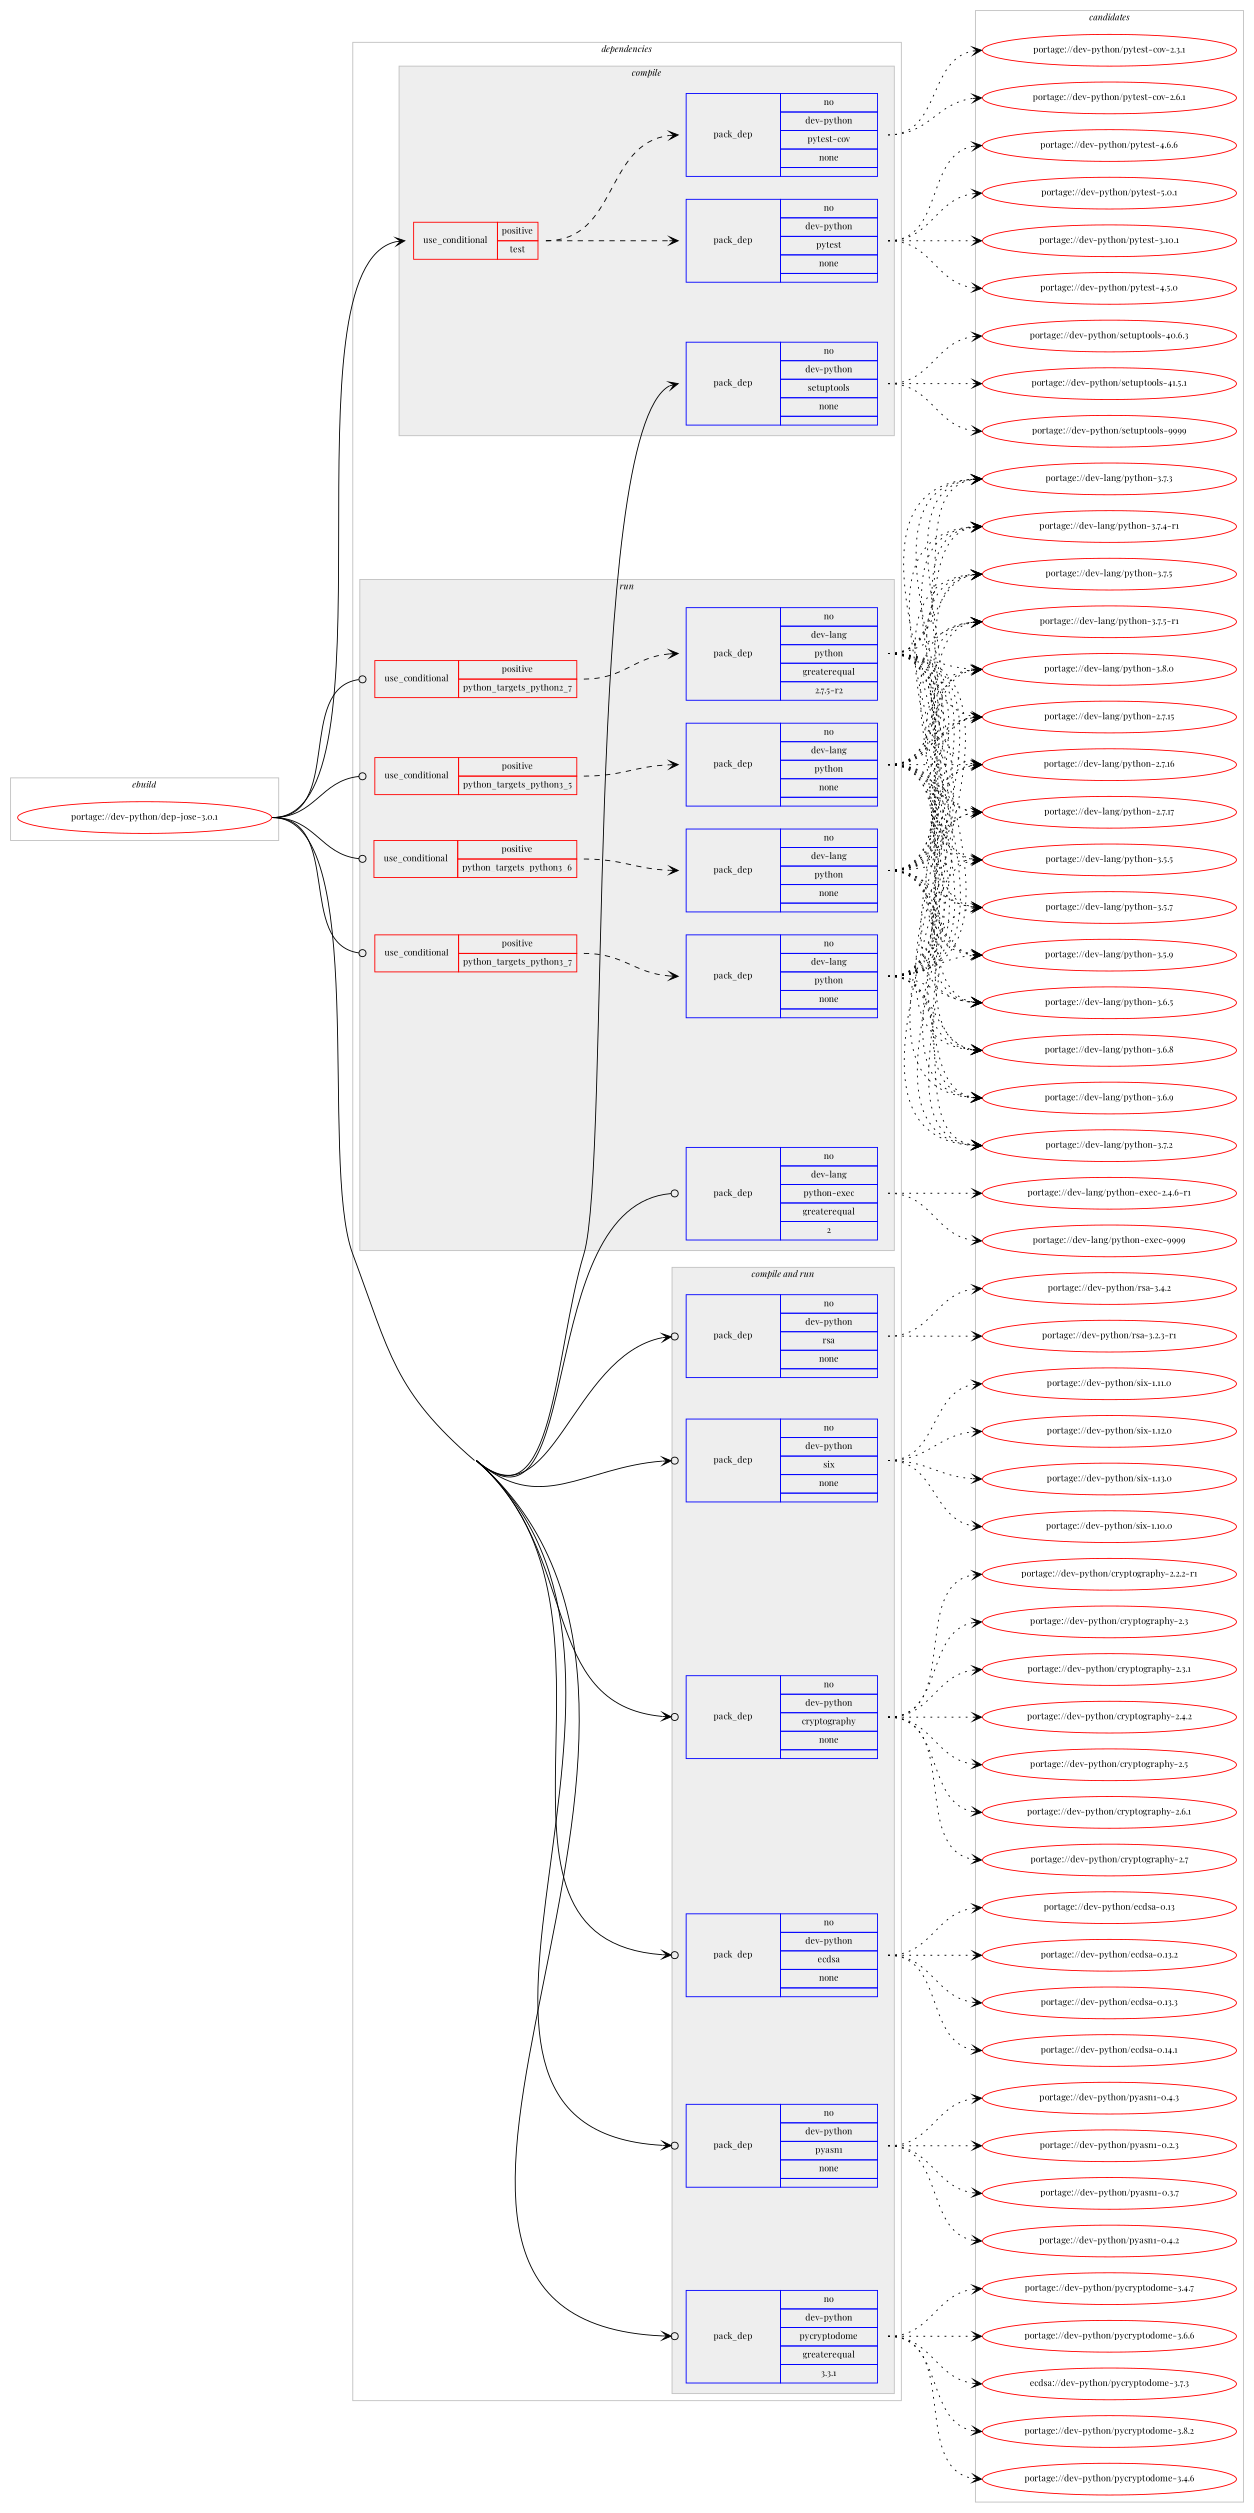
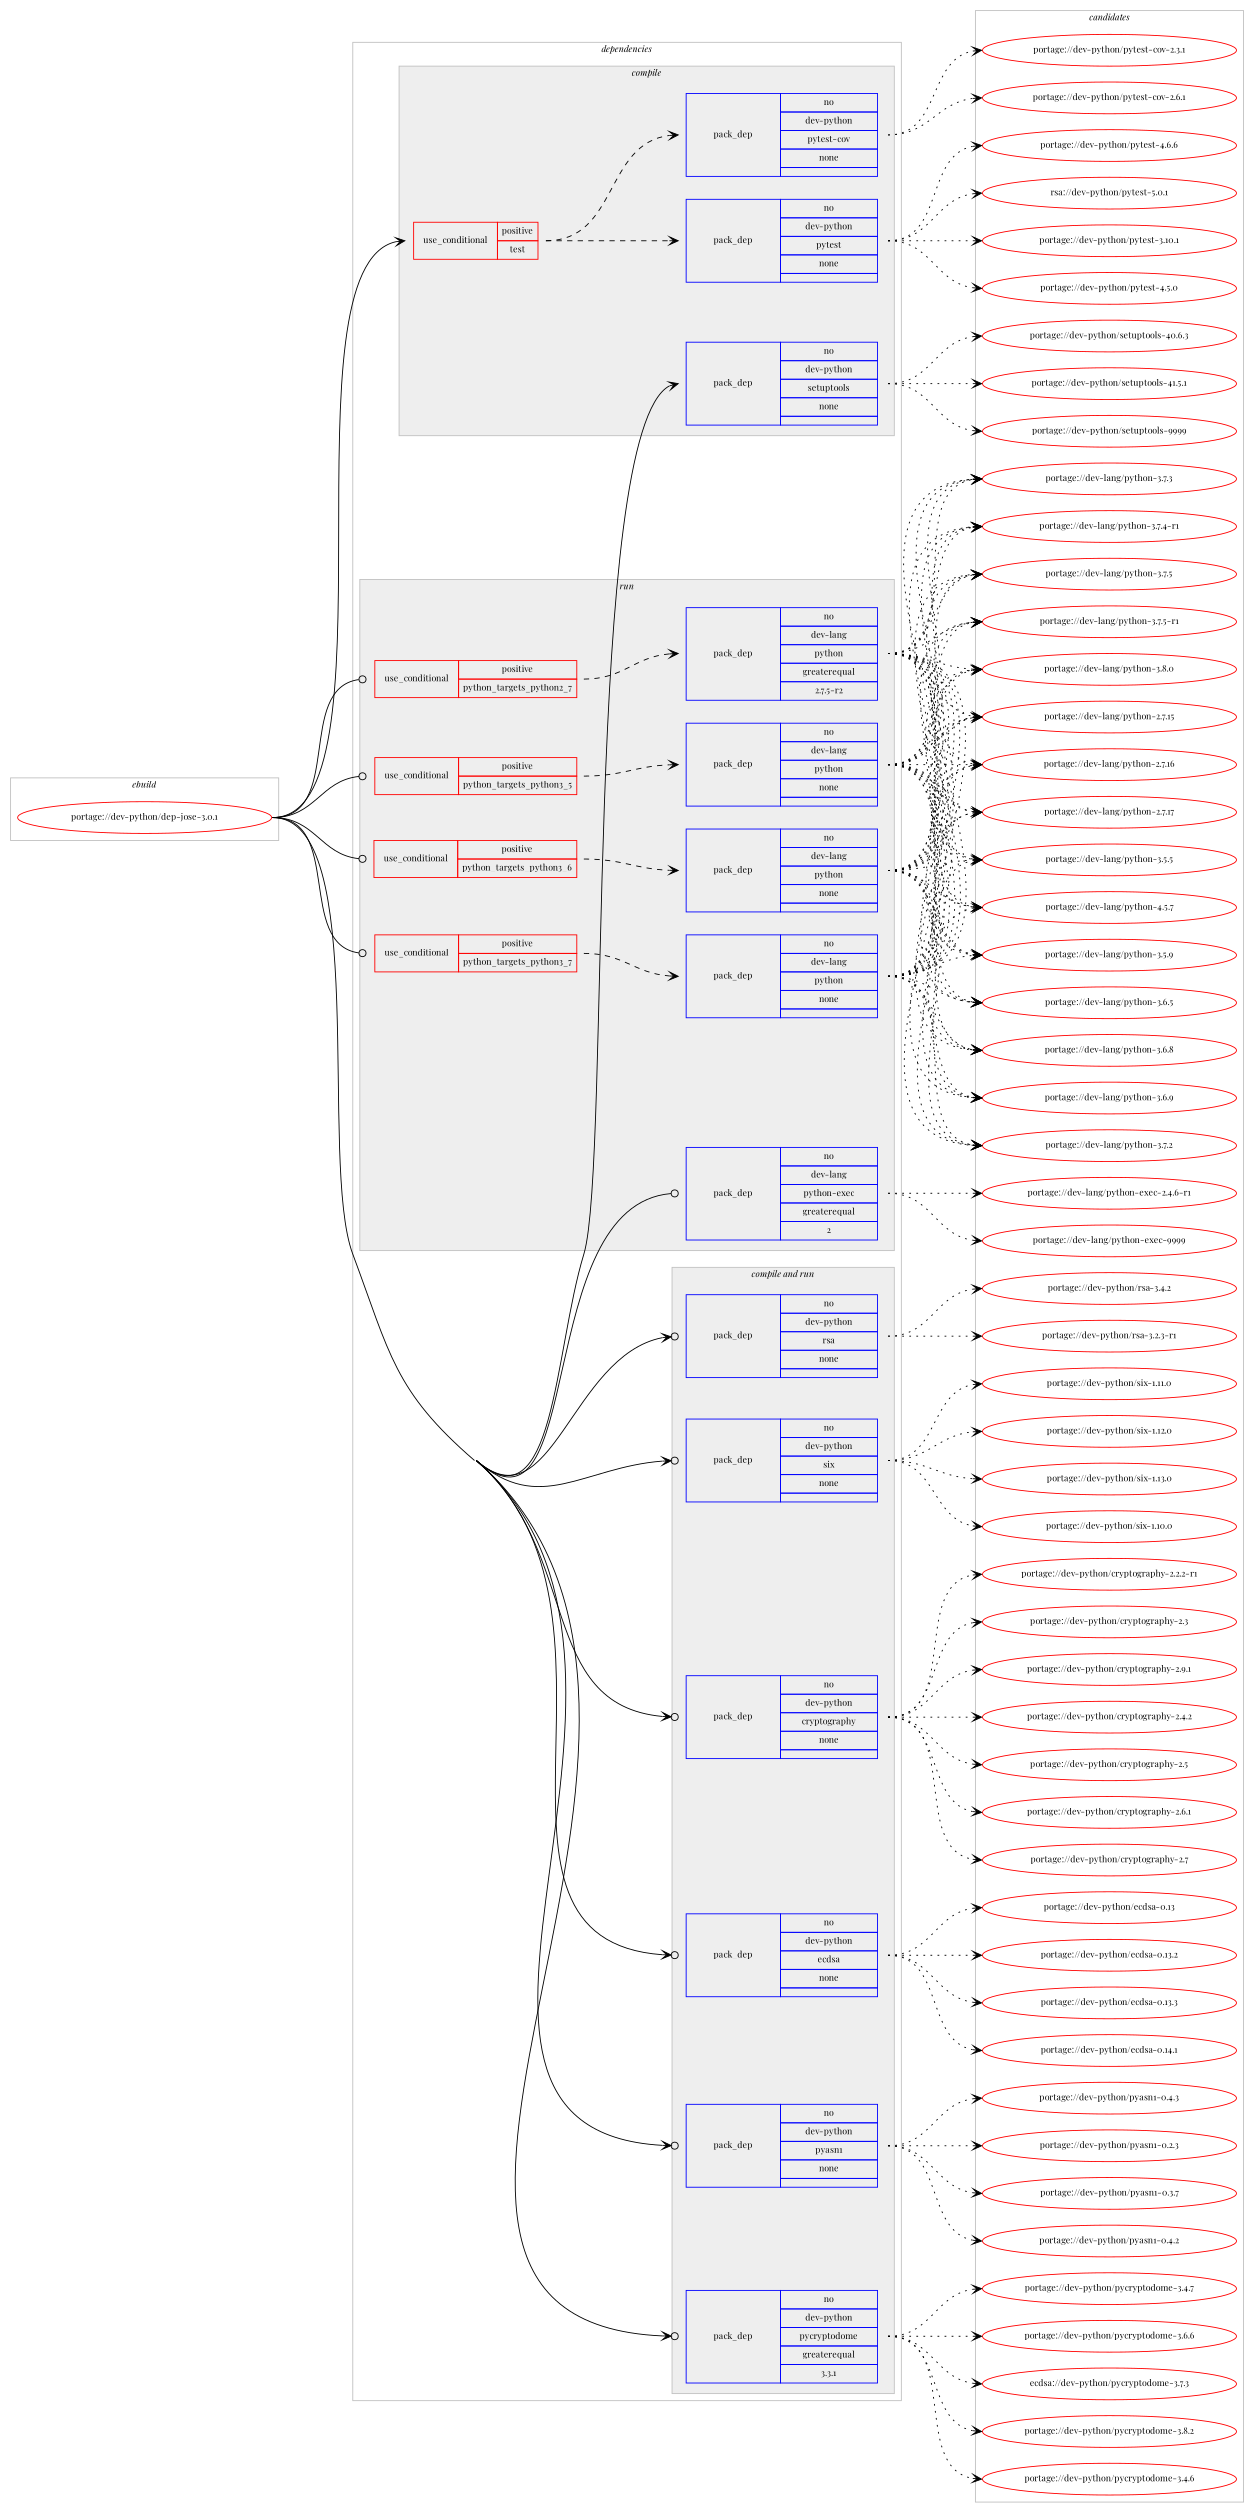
node "portage://dev-python/pytest-5.0.1": label "portage://dev-python/pytest-5.0.1" -> "rsa://dev-python/pytest-5.0.1"
node "portage://dev-lang/python-3.5.7": label "portage://dev-lang/python-3.5.7" -> "portage://dev-lang/python-4.5.7"
node "portage://dev-python/cryptography-2.3.1": label "portage://dev-python/cryptography-2.3.1" -> "portage://dev-python/cryptography-2.9.1"
